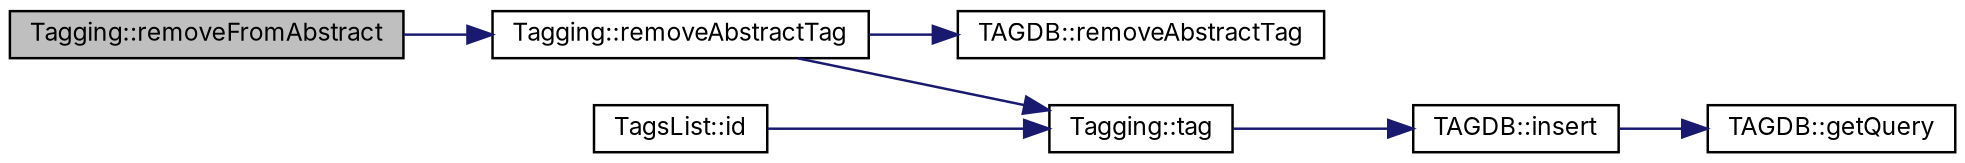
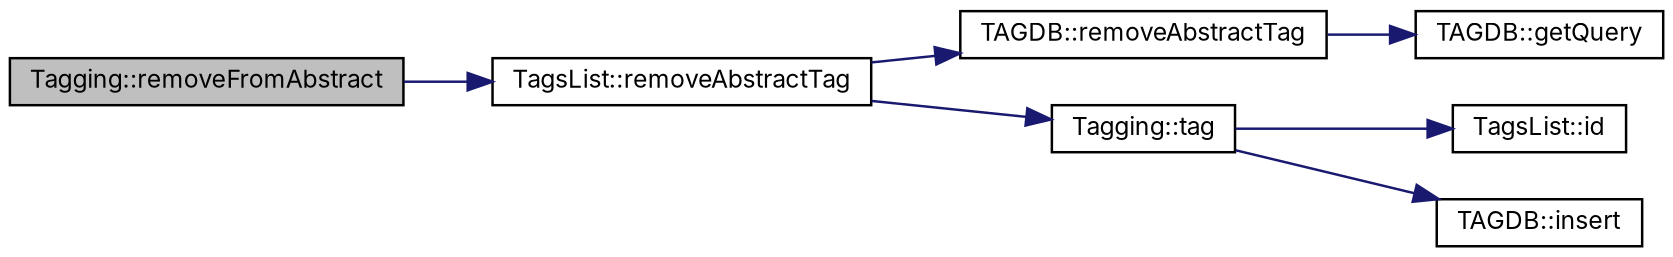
node "Tagging::removeAbstractTag": label "Tagging::removeAbstractTag" -> "TagsList::removeAbstractTag"
edge "TagsList::id" -> "Tagging::tag": reversed
edge "TAGDB::insert" -> "TAGDB::getQuery": now "TAGDB::removeAbstractTag" -> "TAGDB::getQuery"
